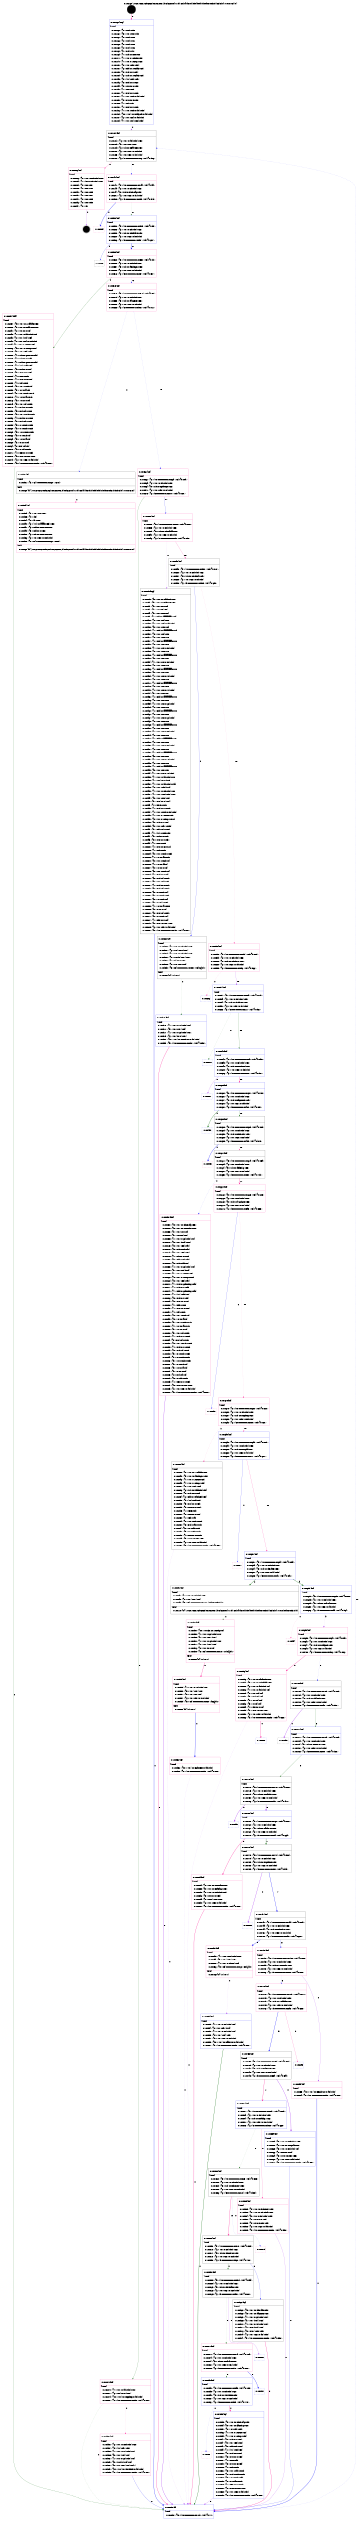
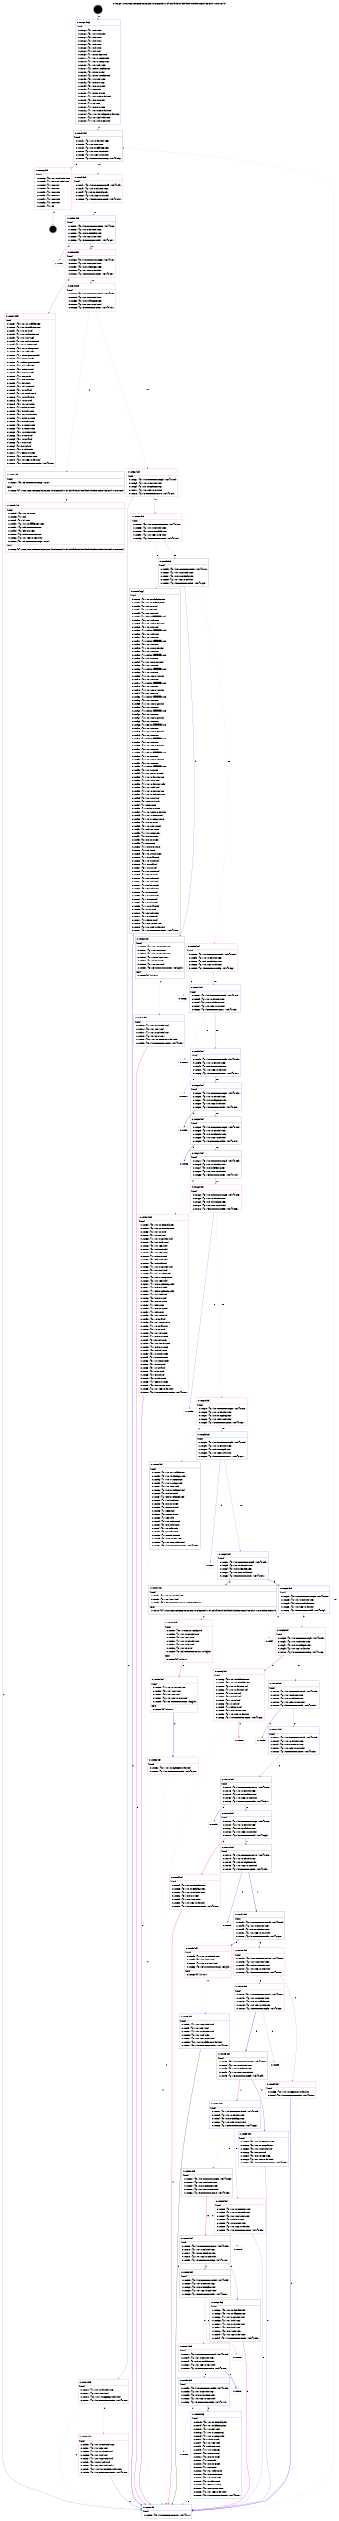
node "0x4021dd": removed
